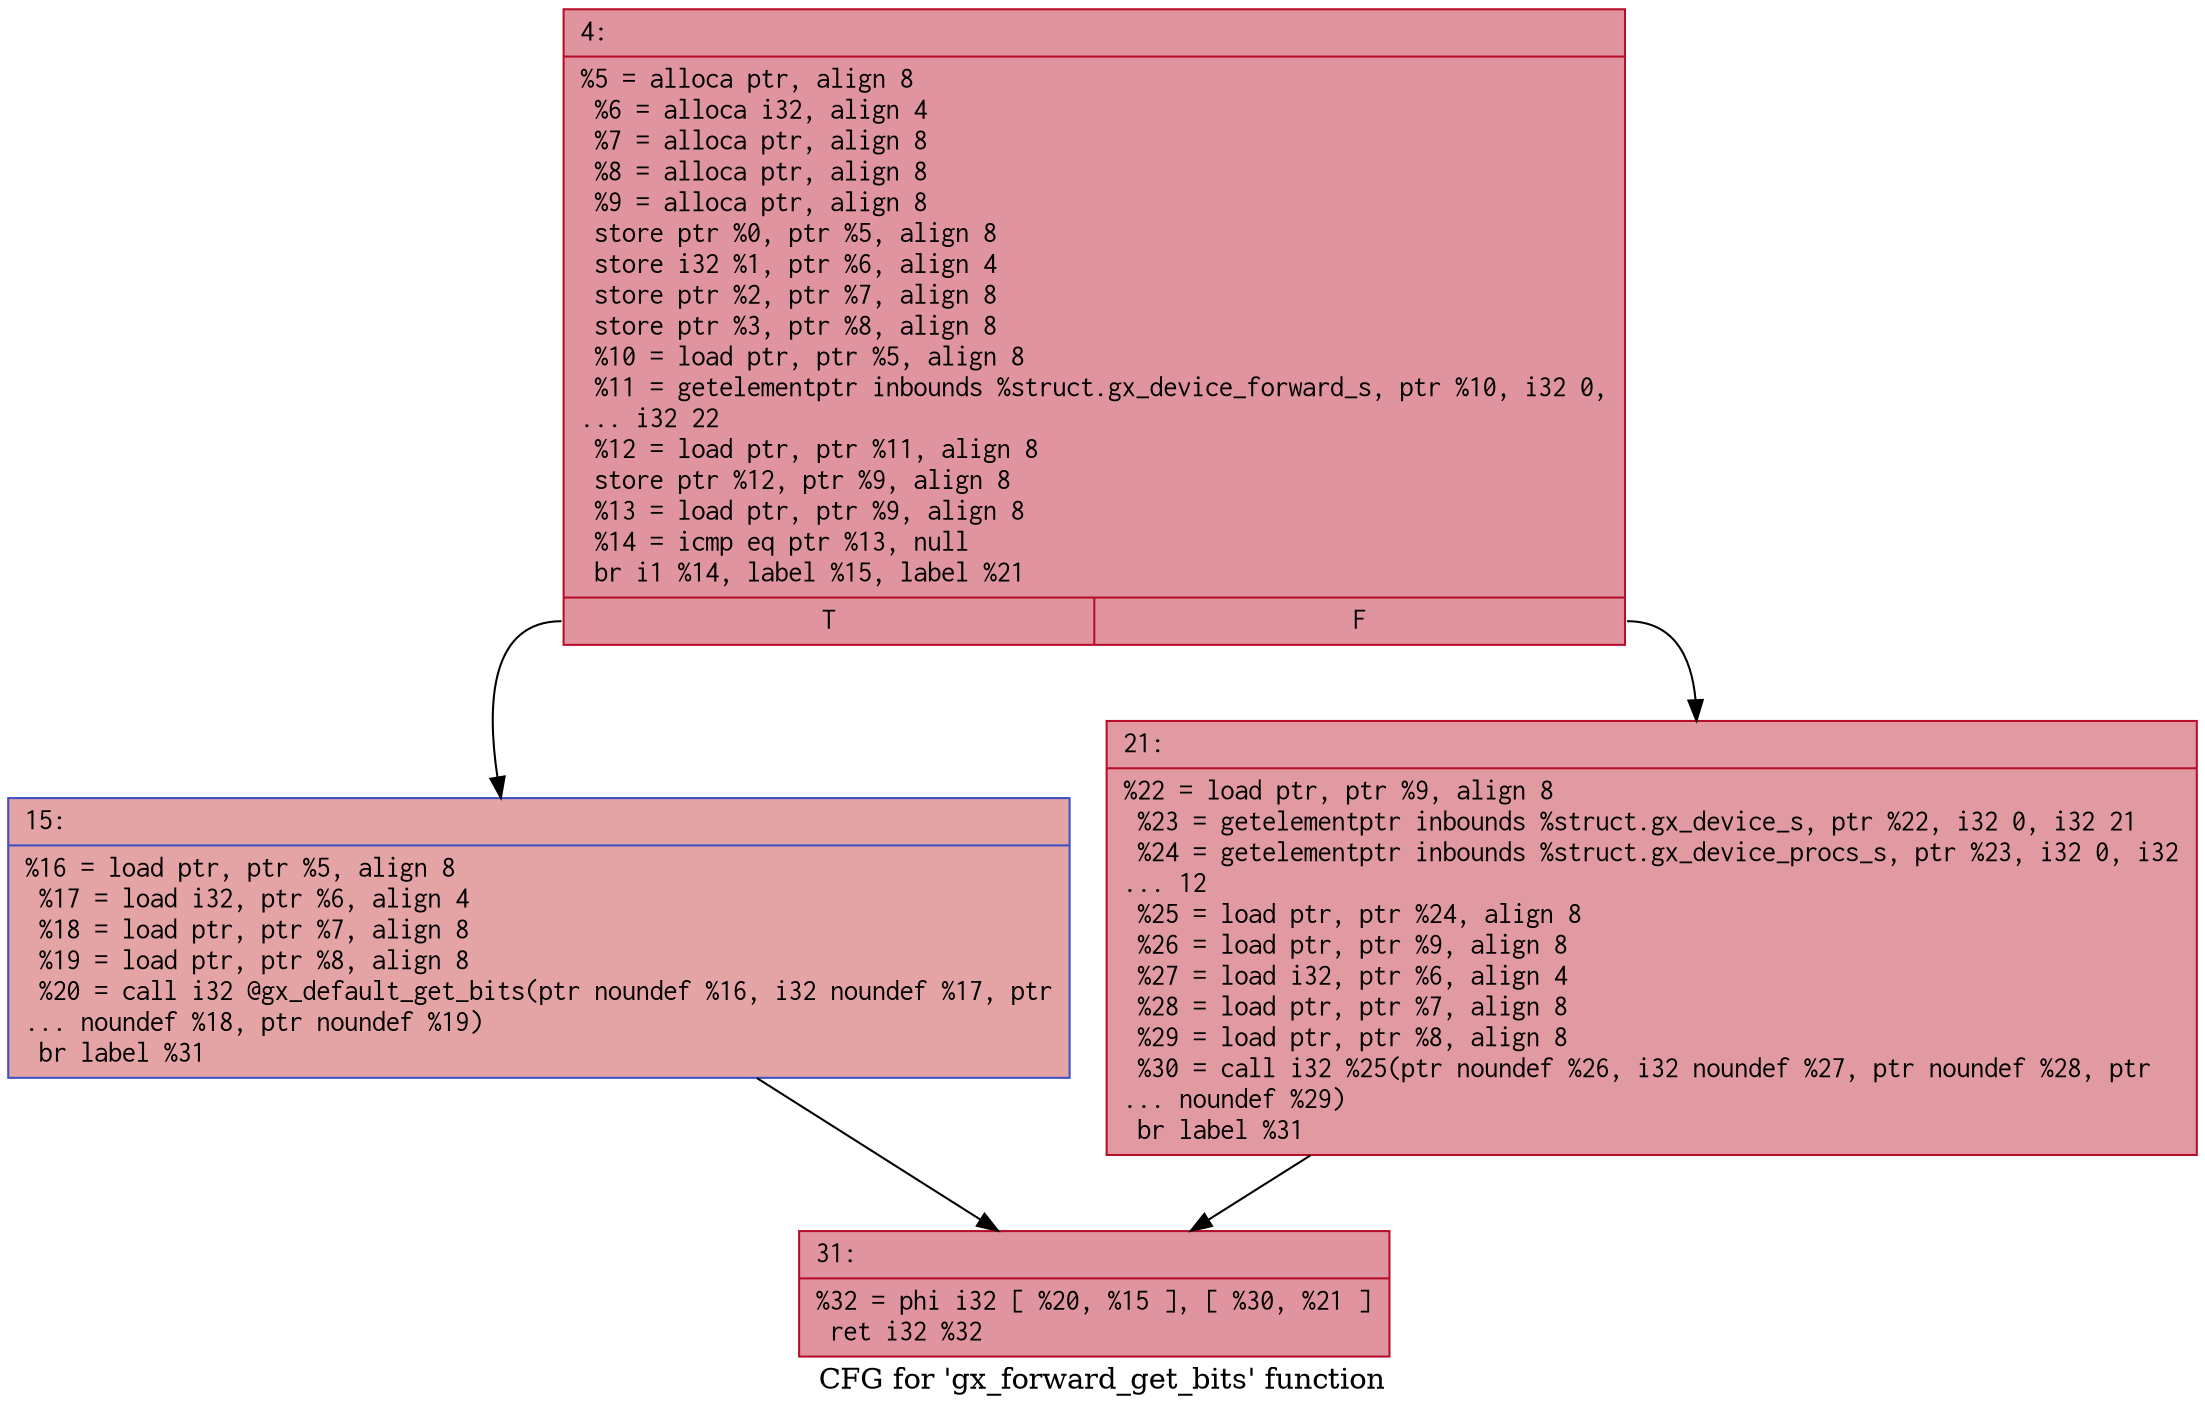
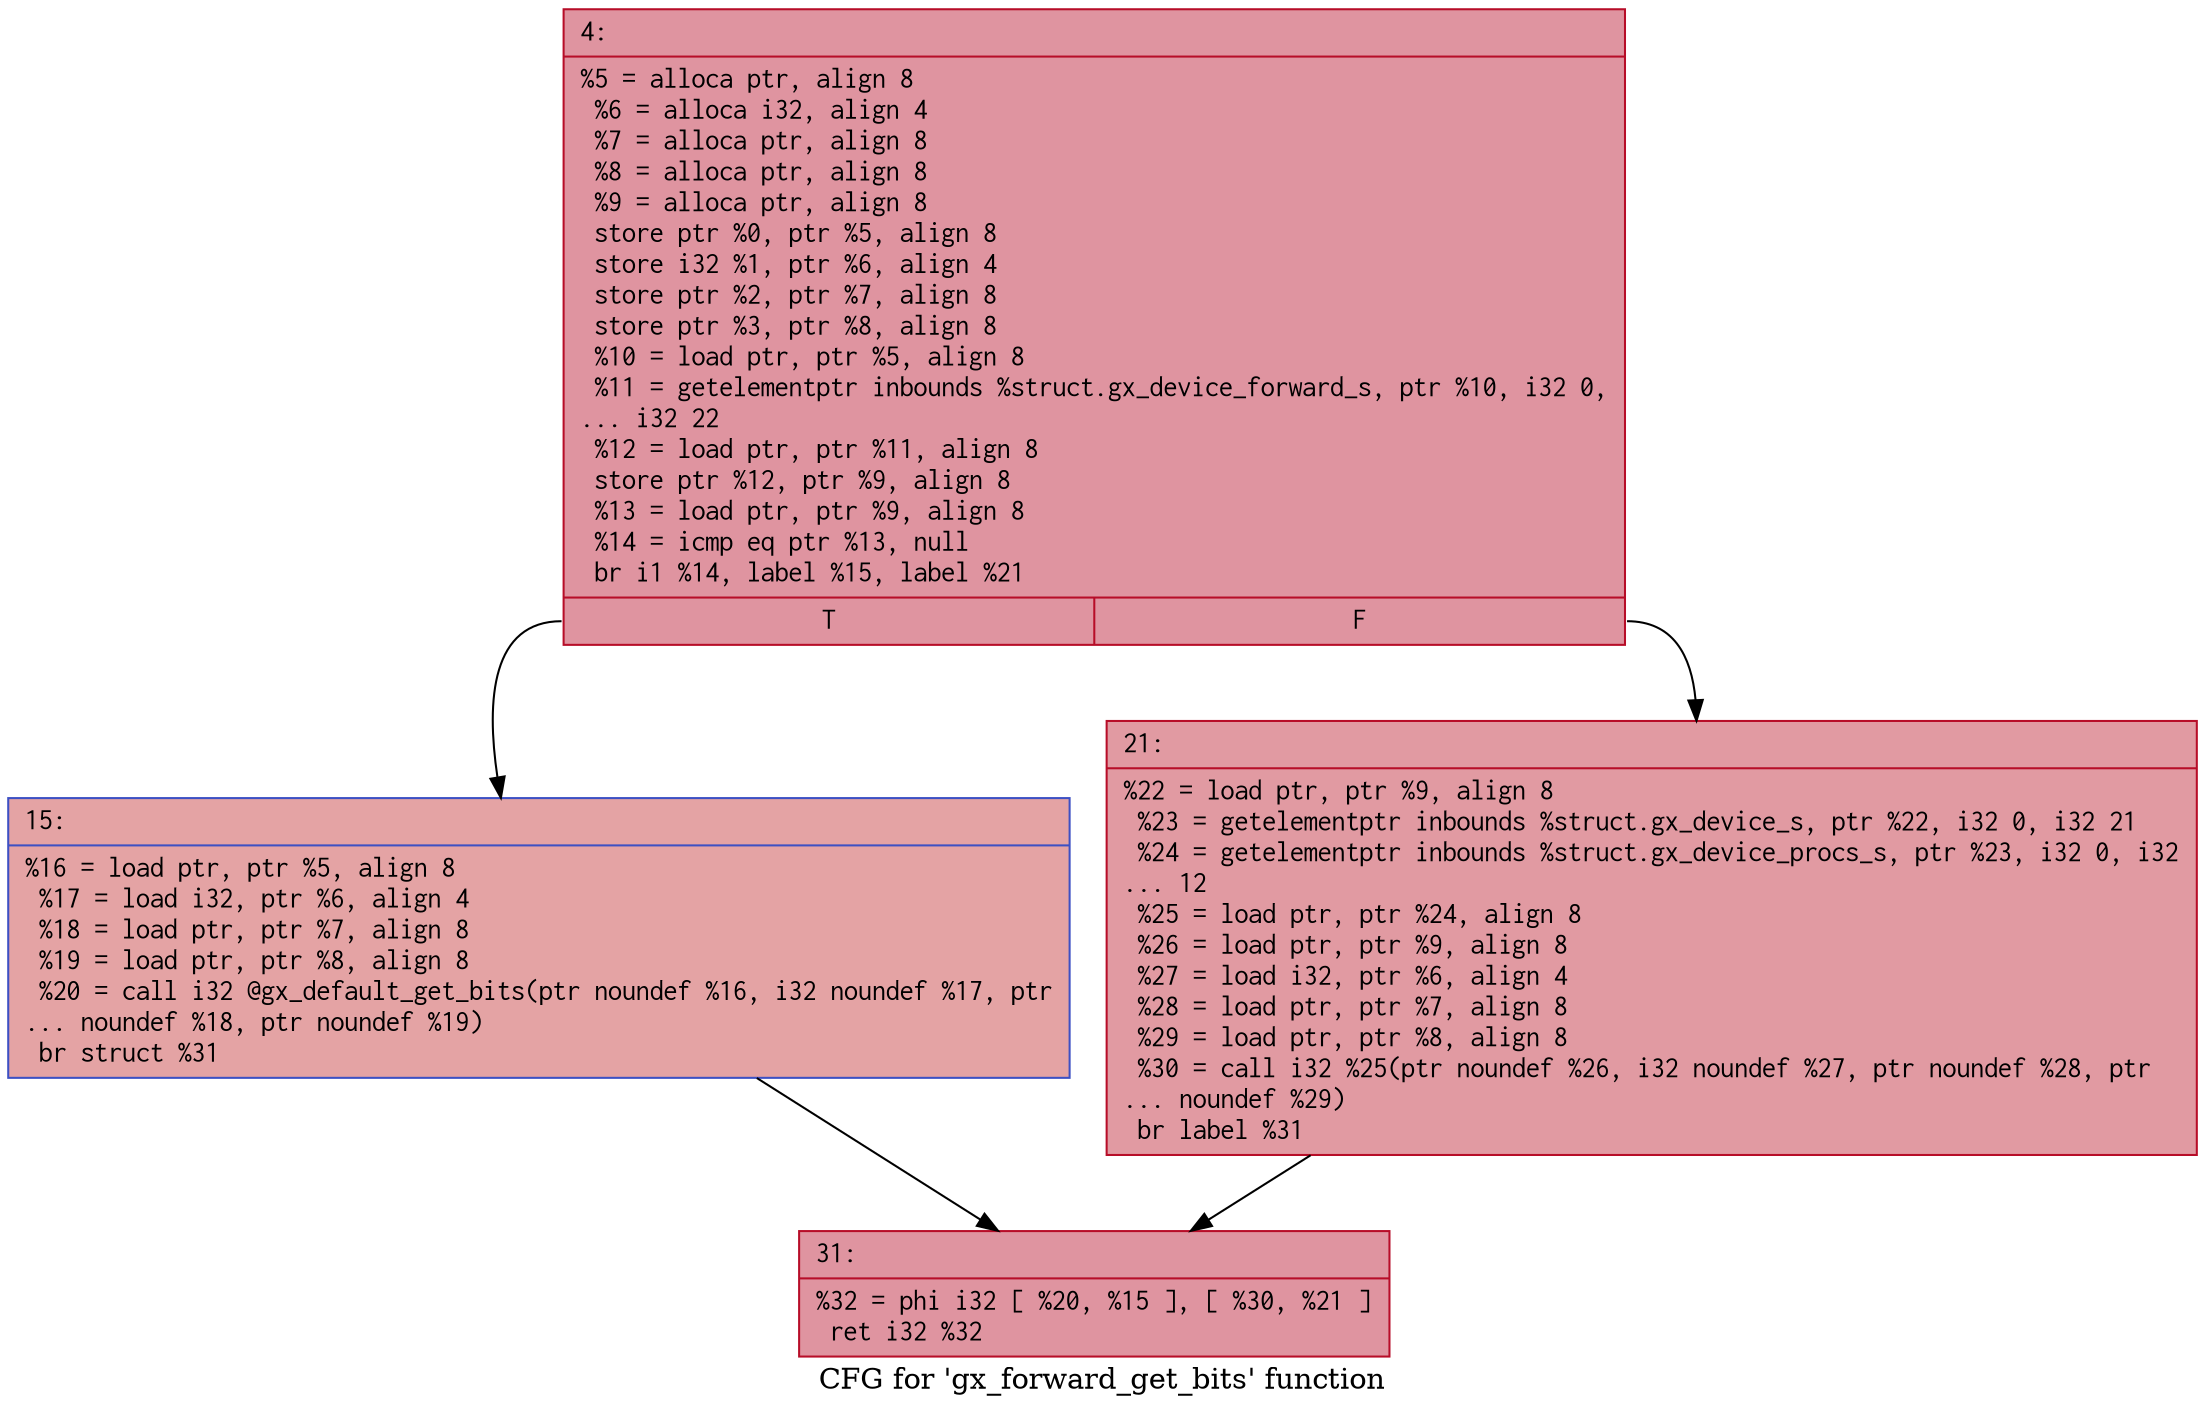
node "15:": text "br label %31" -> "br struct %31"
